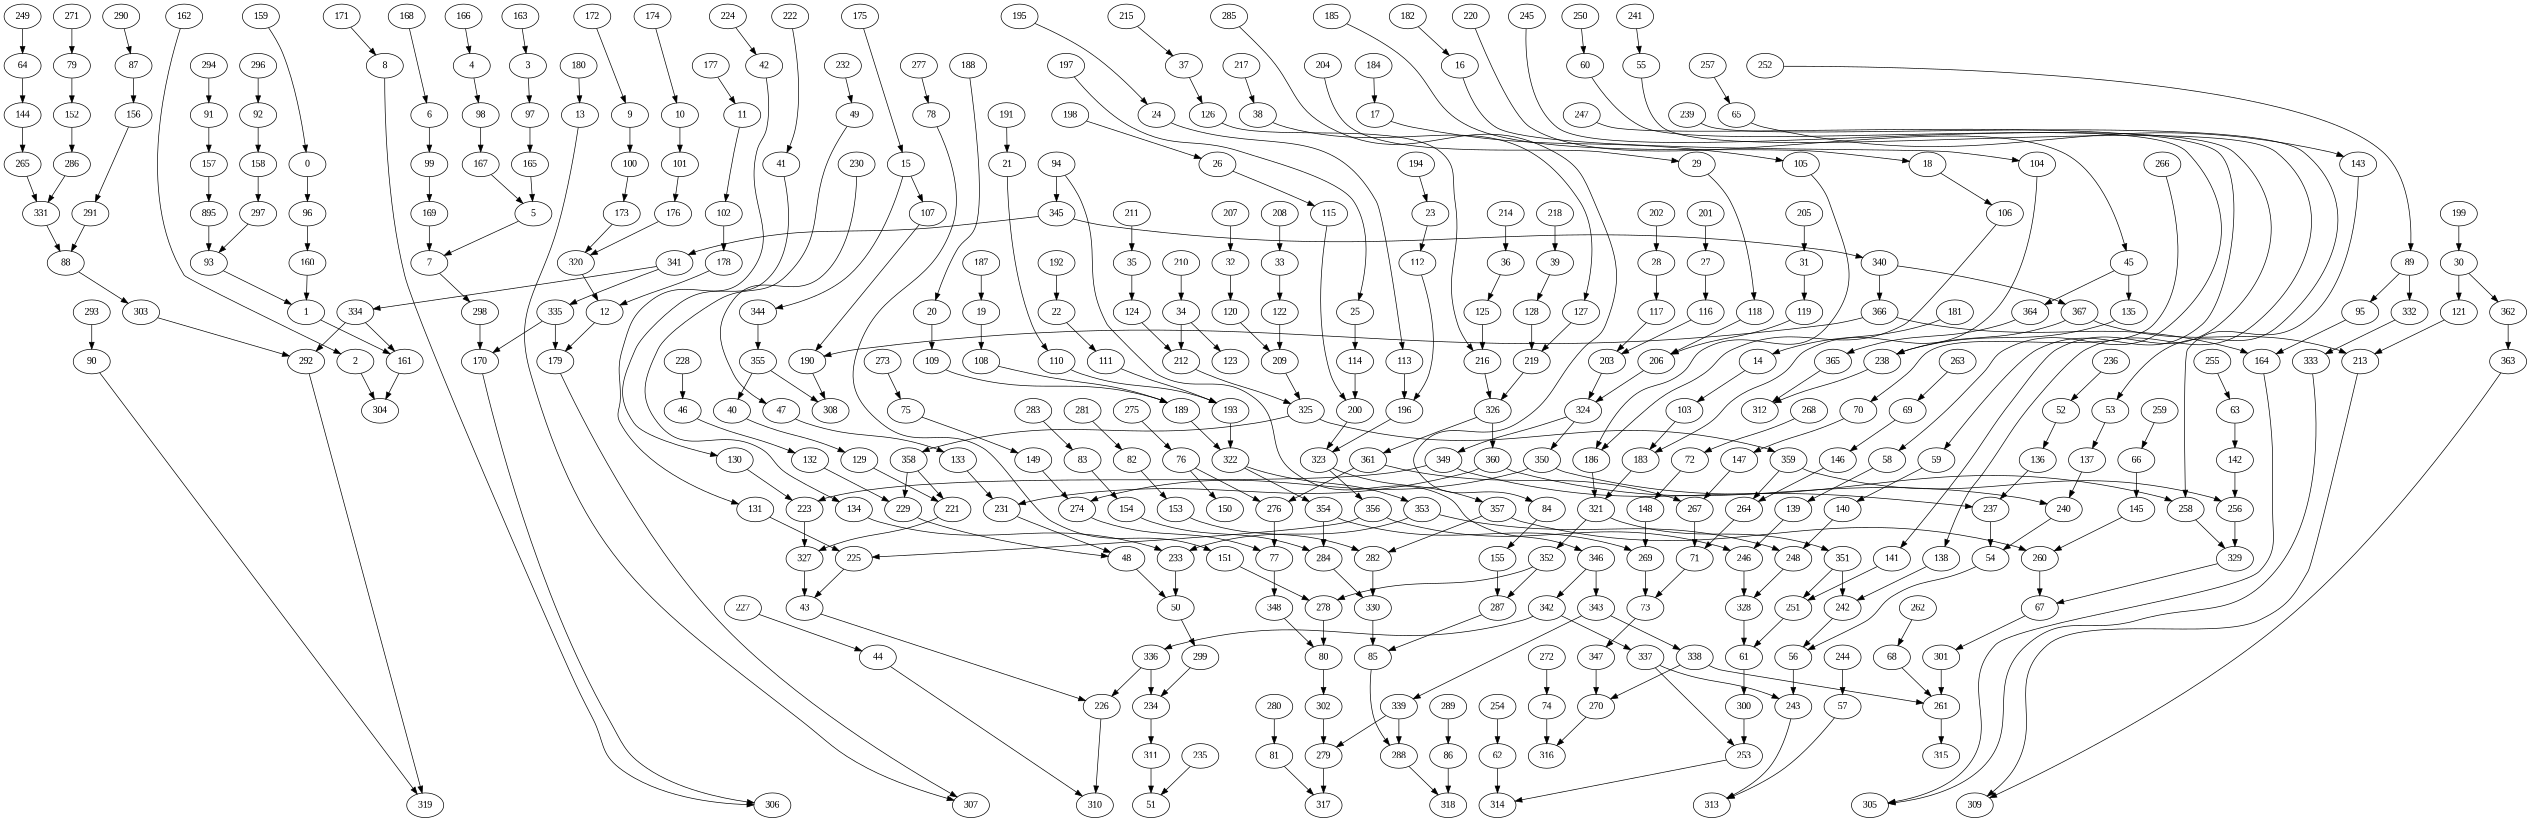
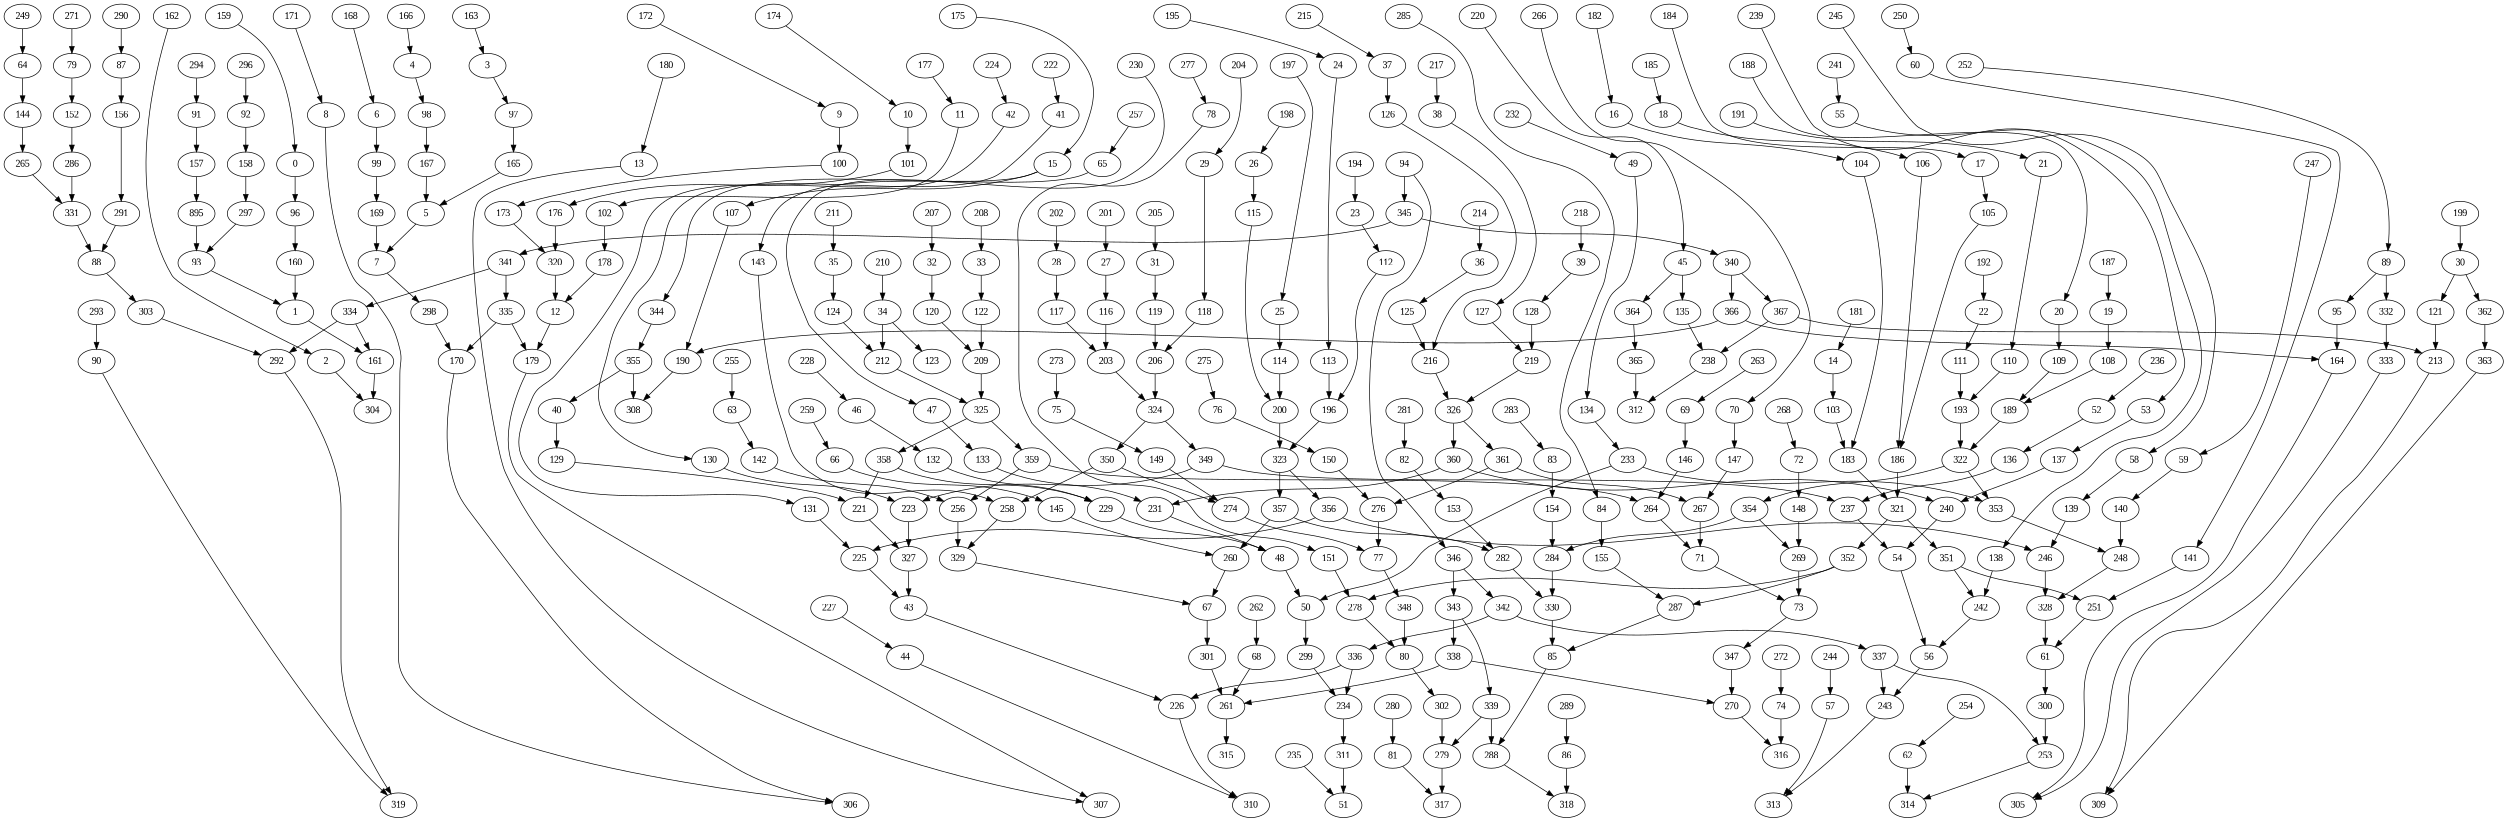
edge "76" -> "276": now "150" -> "276"
edge "353" -> "233": reversed
